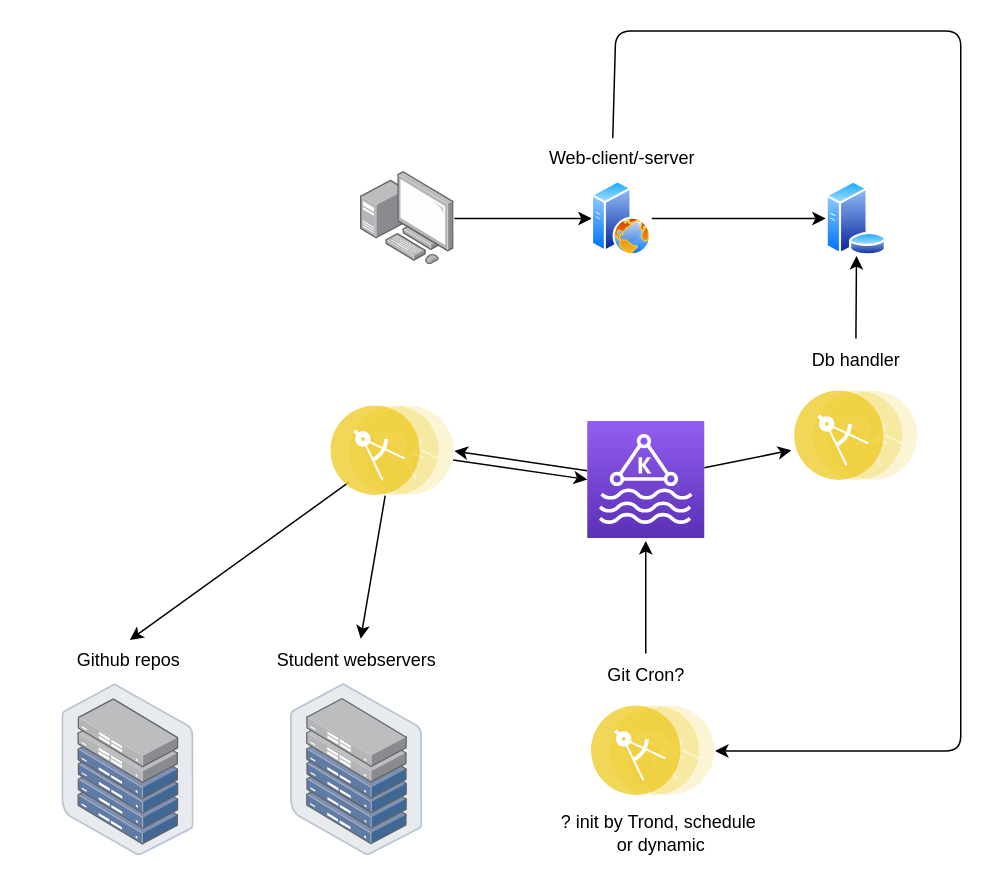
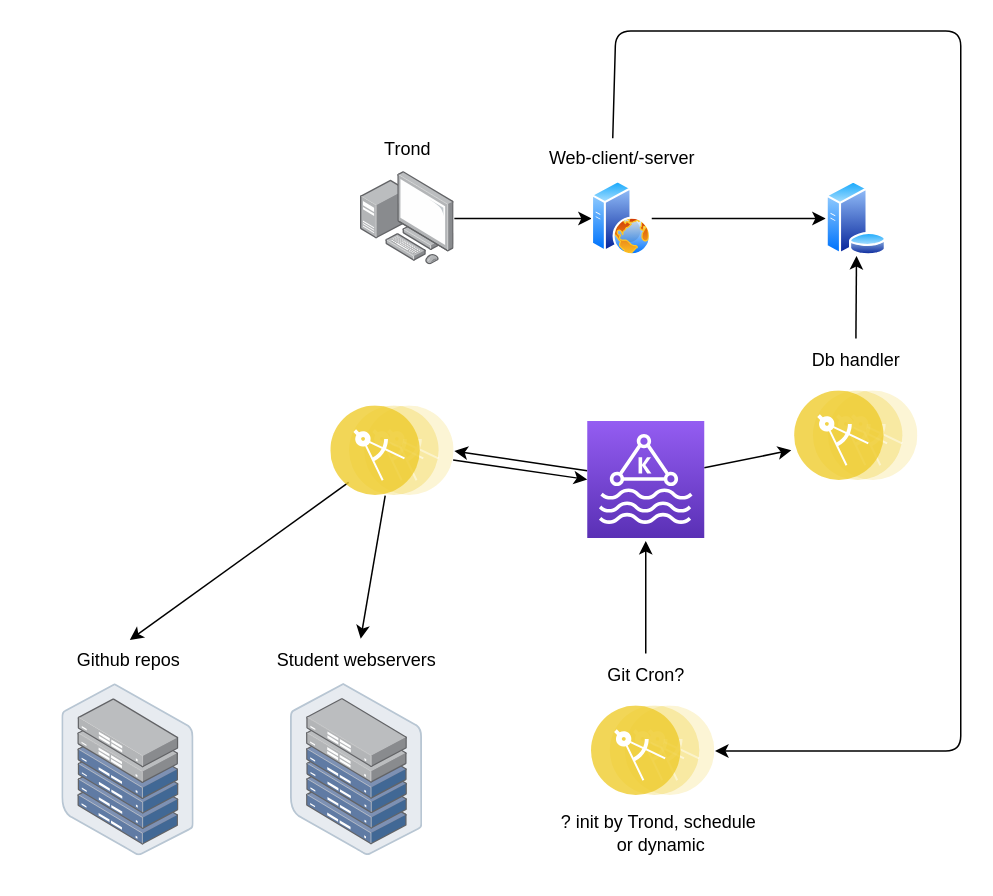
node "Trond": added
